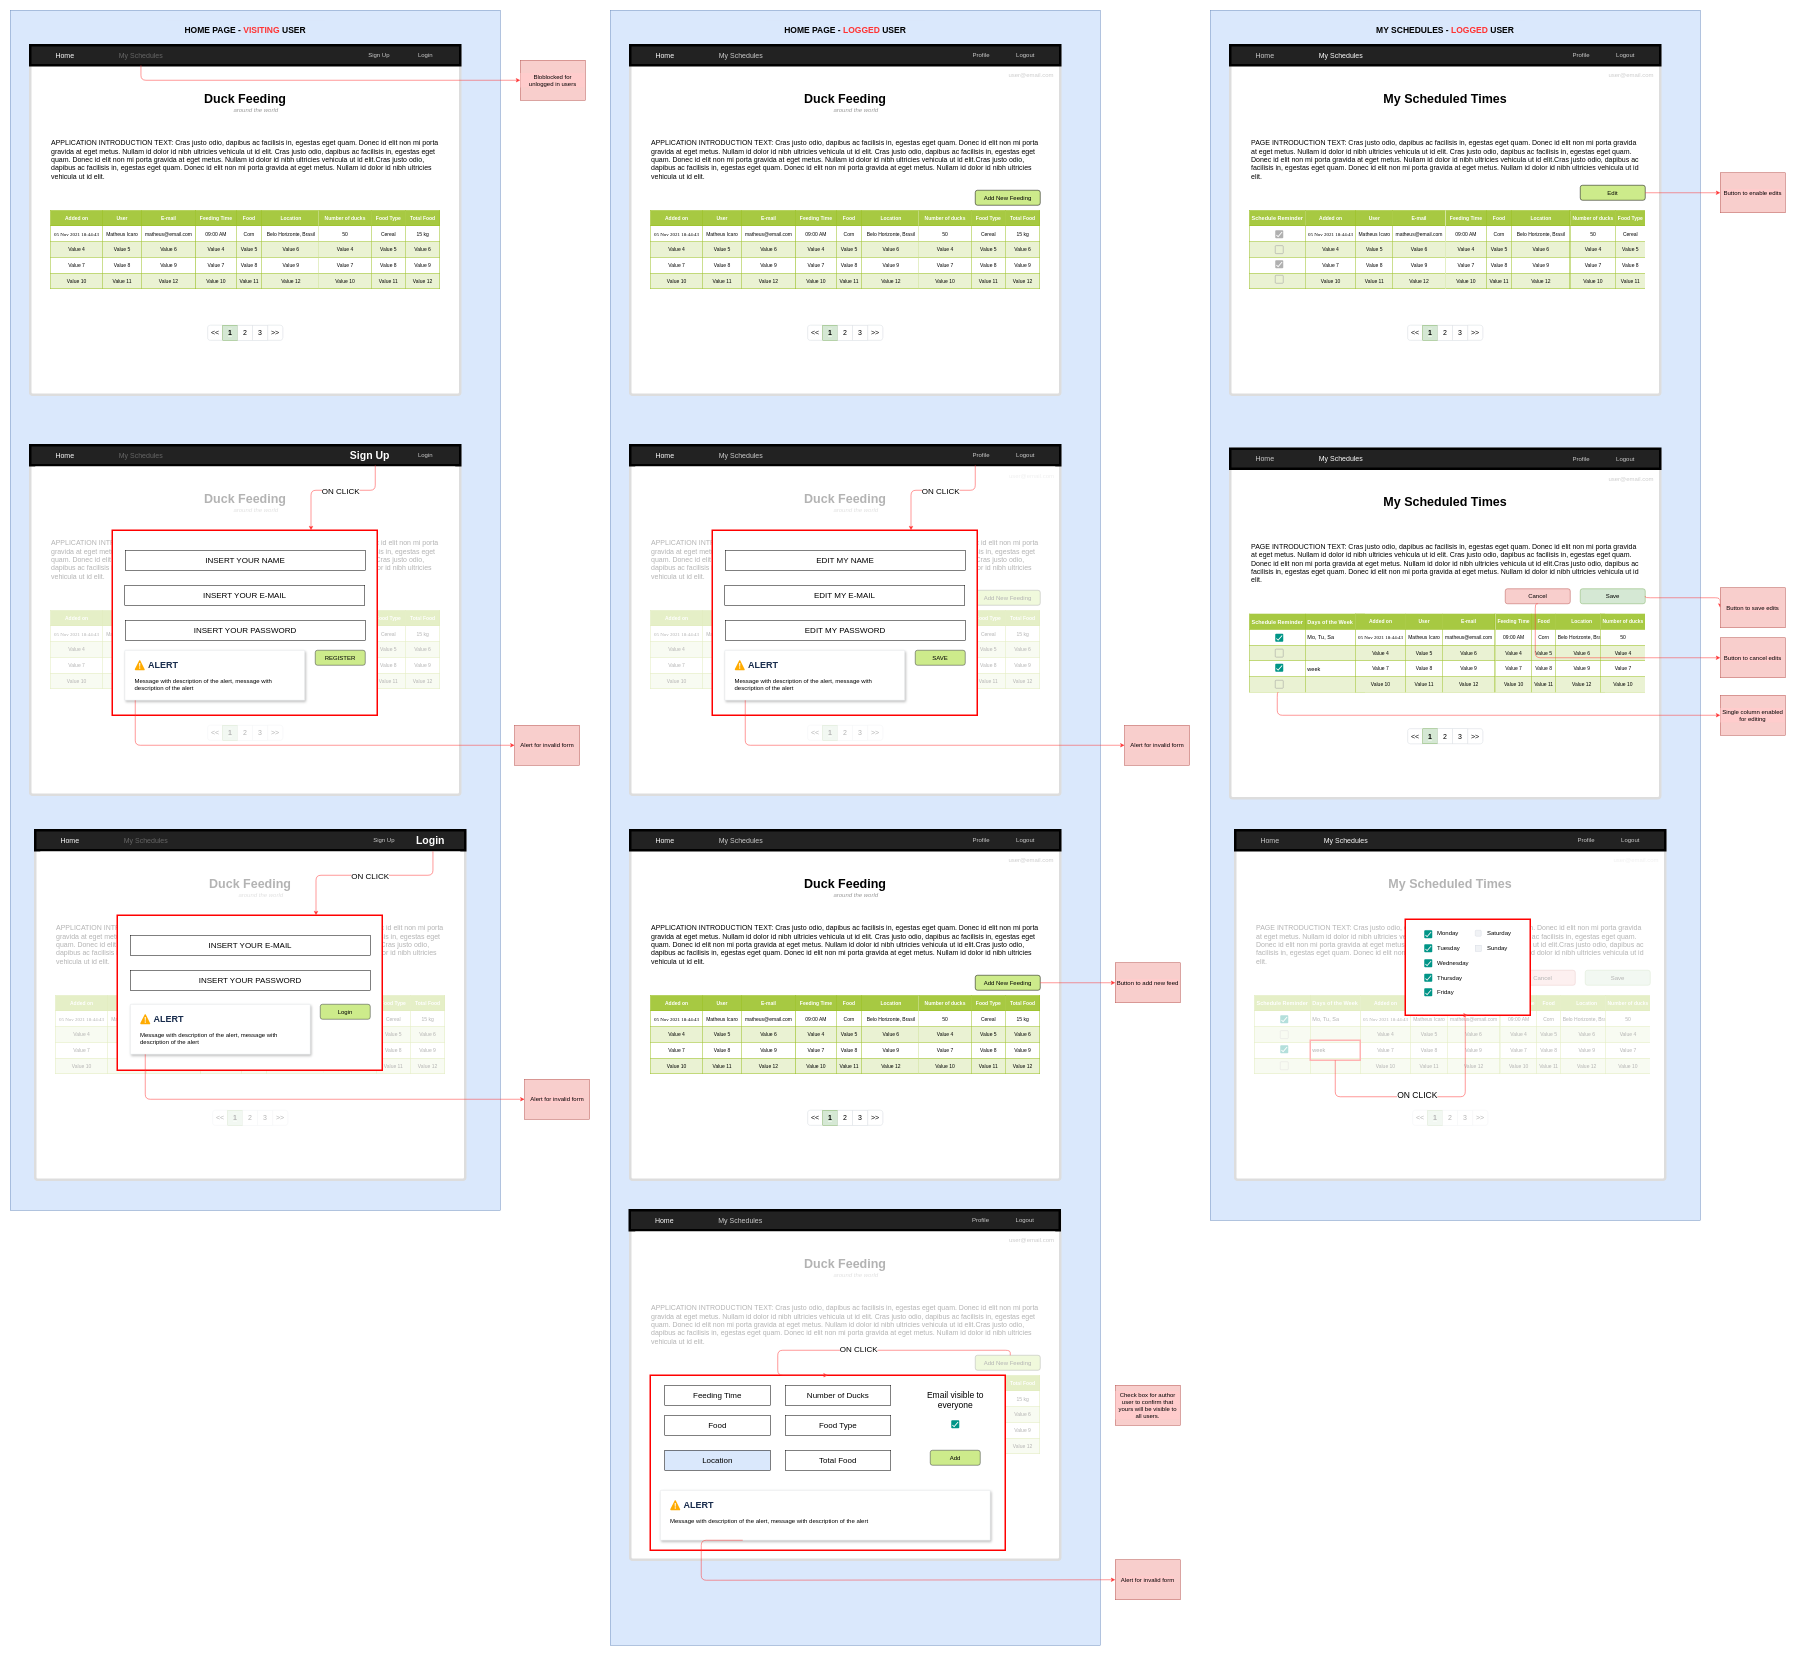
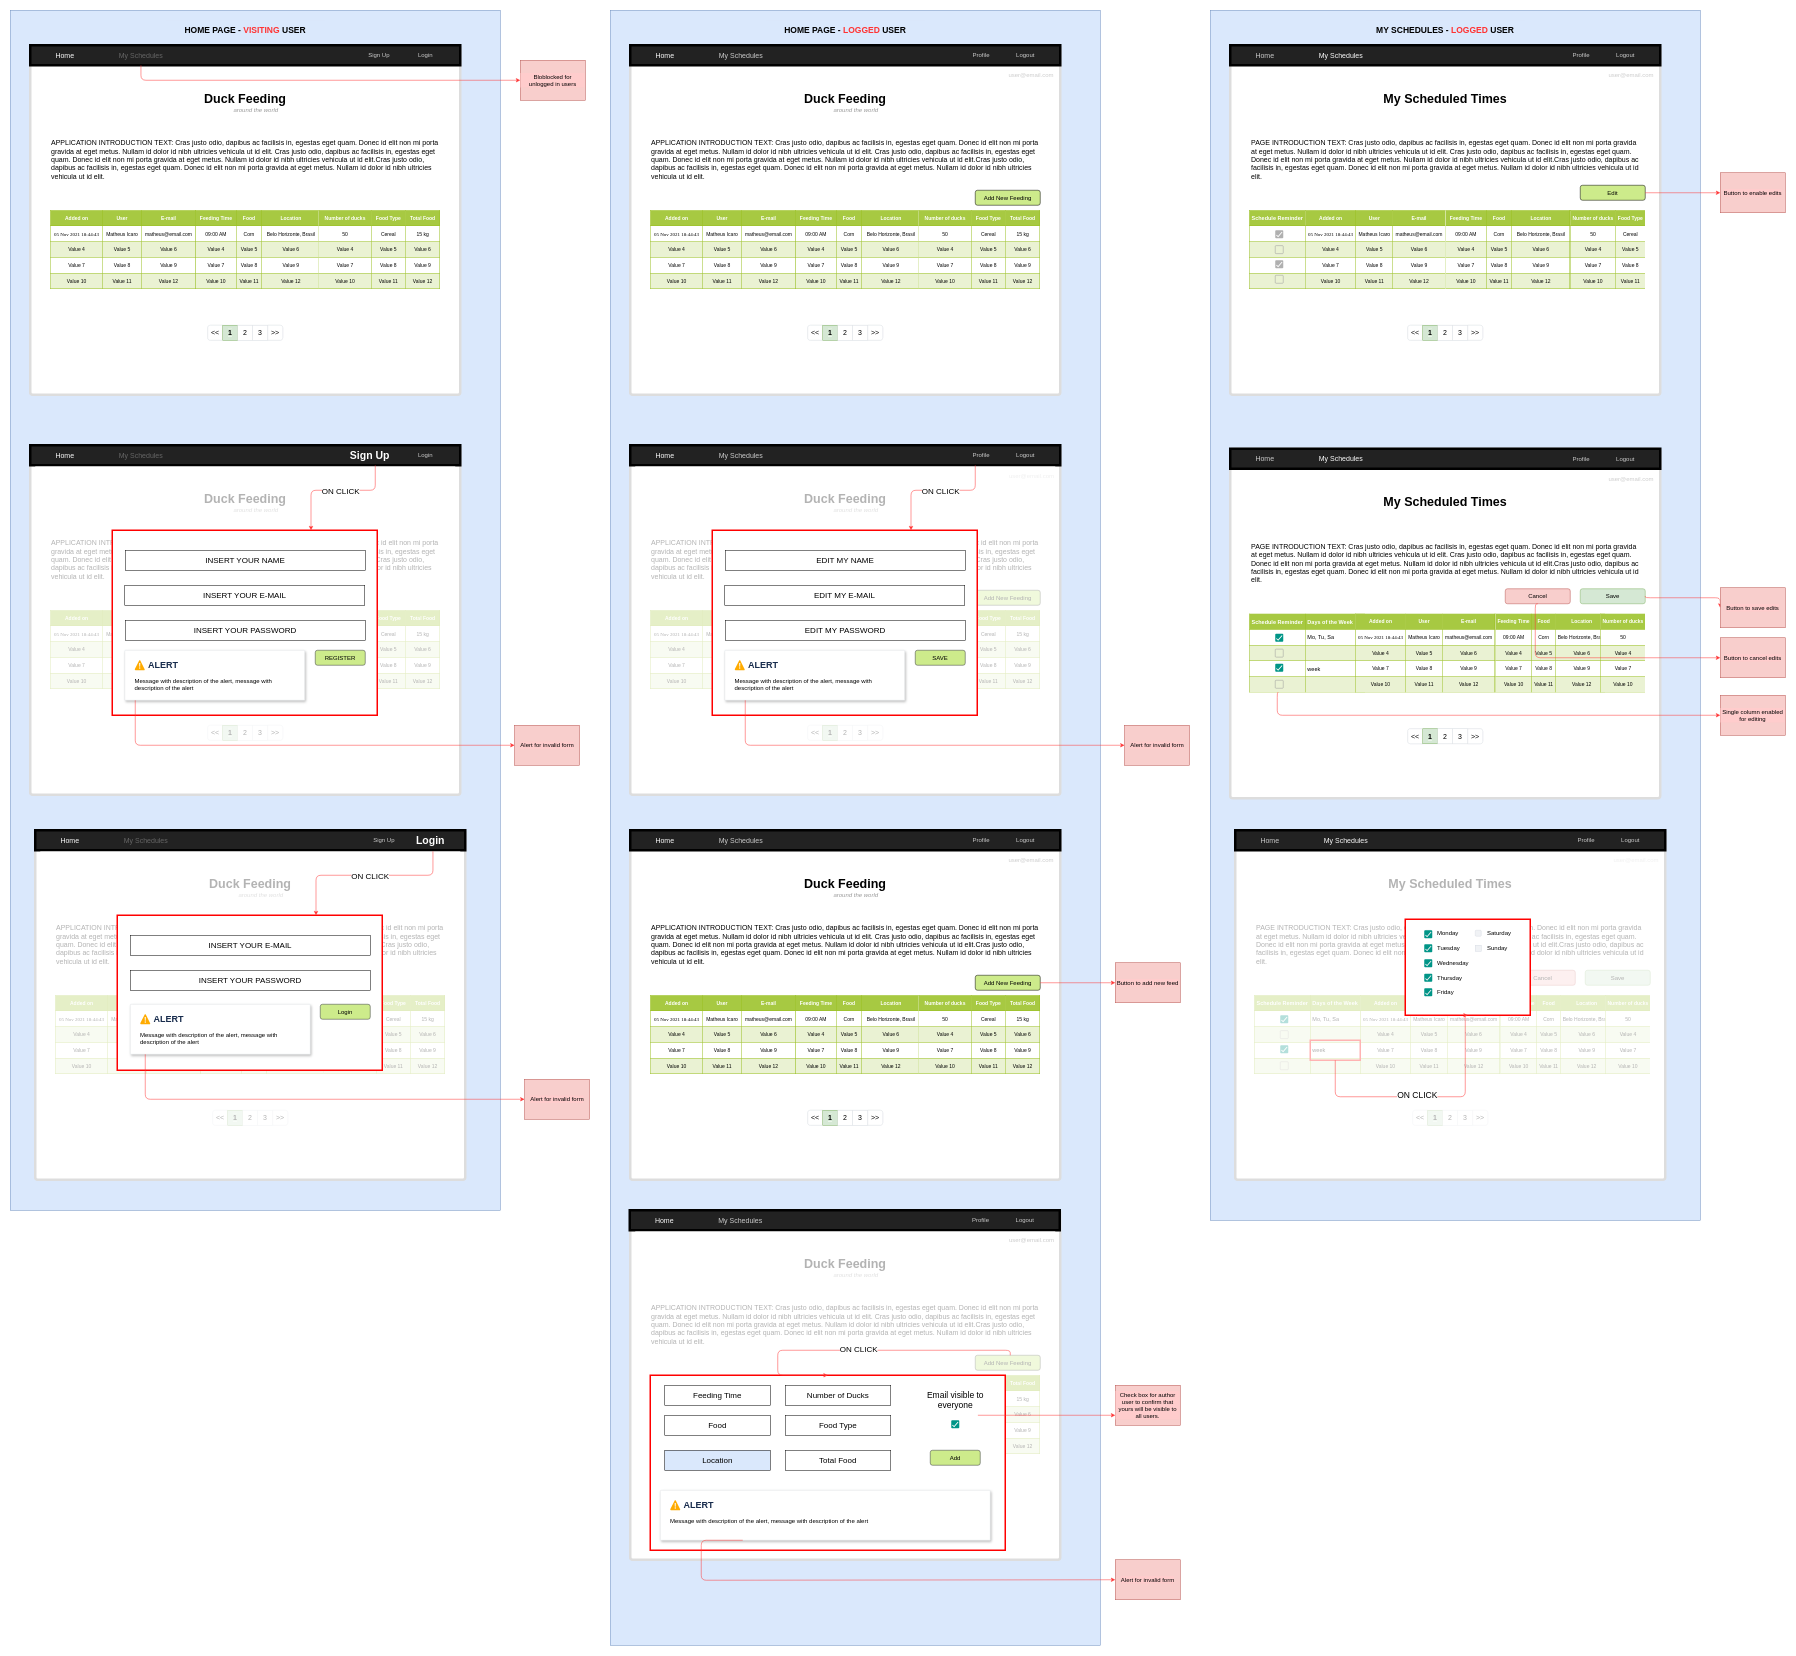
edge "Email visible to everyone" -> "Check box for author user to confirm that yours will be visible to all users.": added
